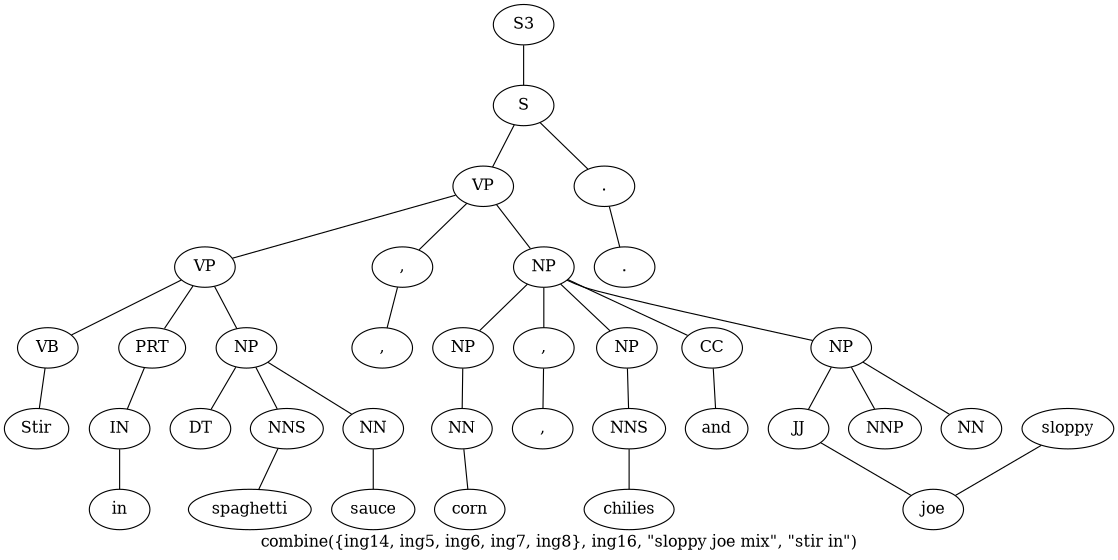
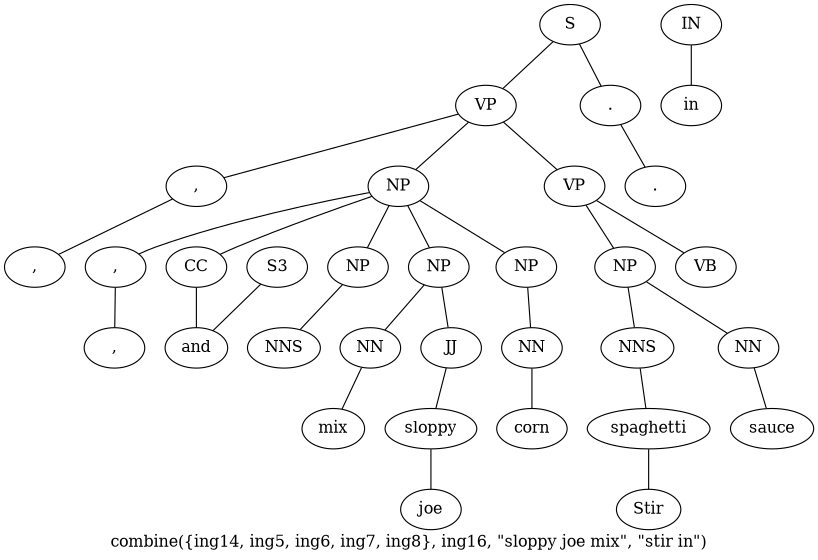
edge "S3" -- "S": now "S3" -- "and"
node "PRT": removed
edge "VB" -- "Stir": now "spaghetti" -- "Stir"
node "DT": removed
node "mix": added
node "NNP": removed
edge "JJ" -- "joe": now "JJ" -- "sloppy"
node "chilies": removed
